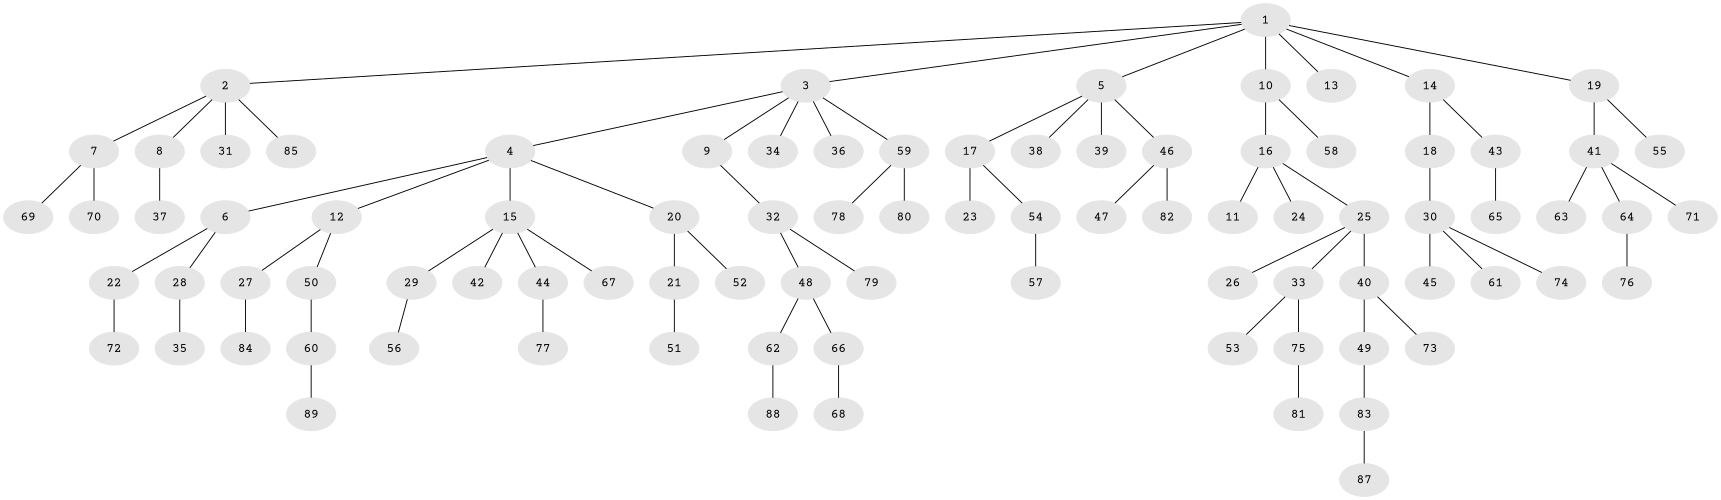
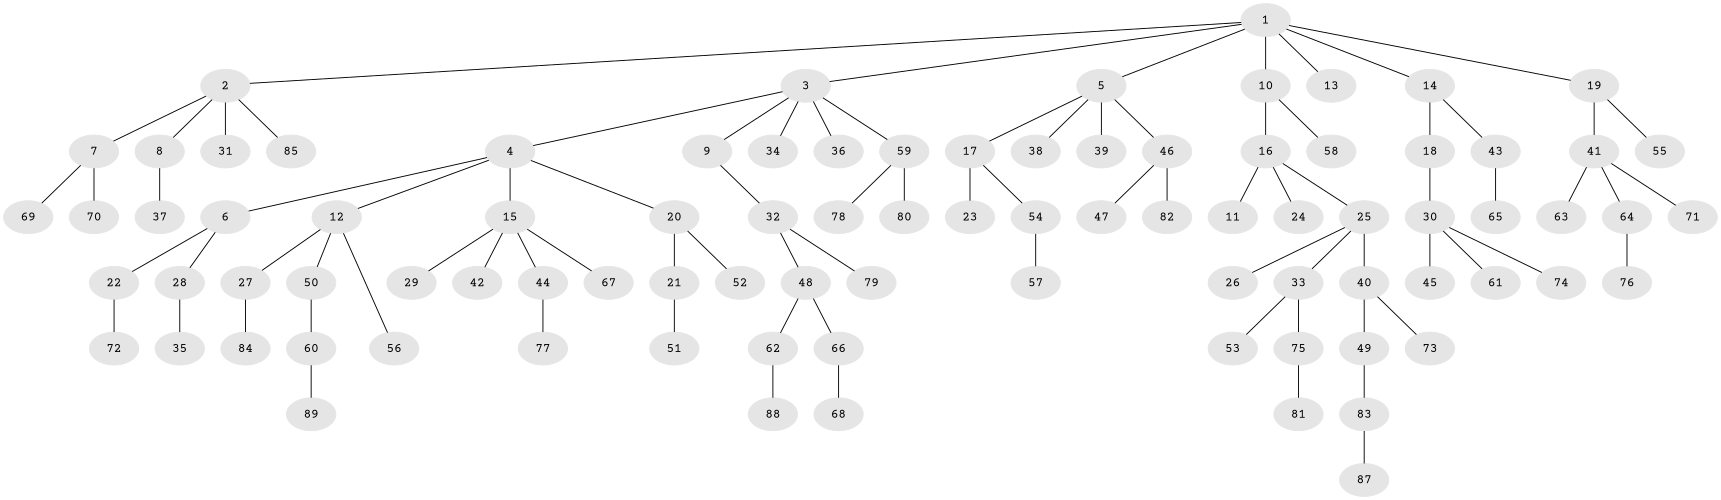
edge "29" -- "56": now "12" -- "56"
